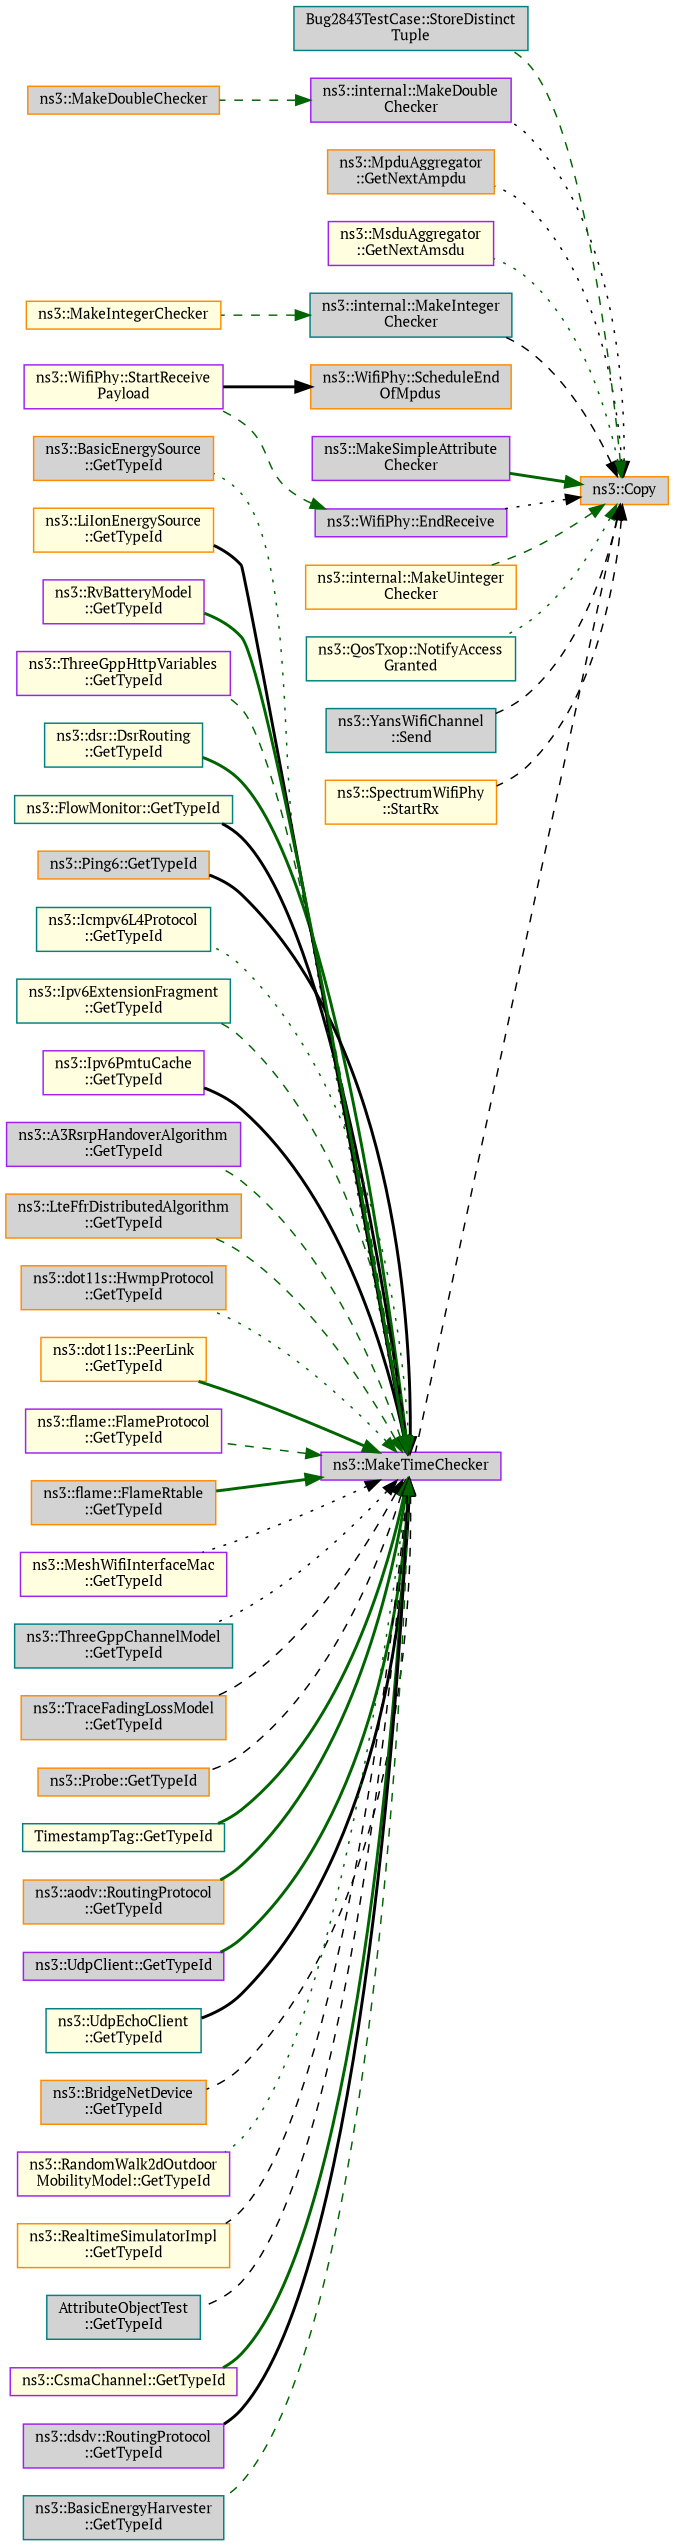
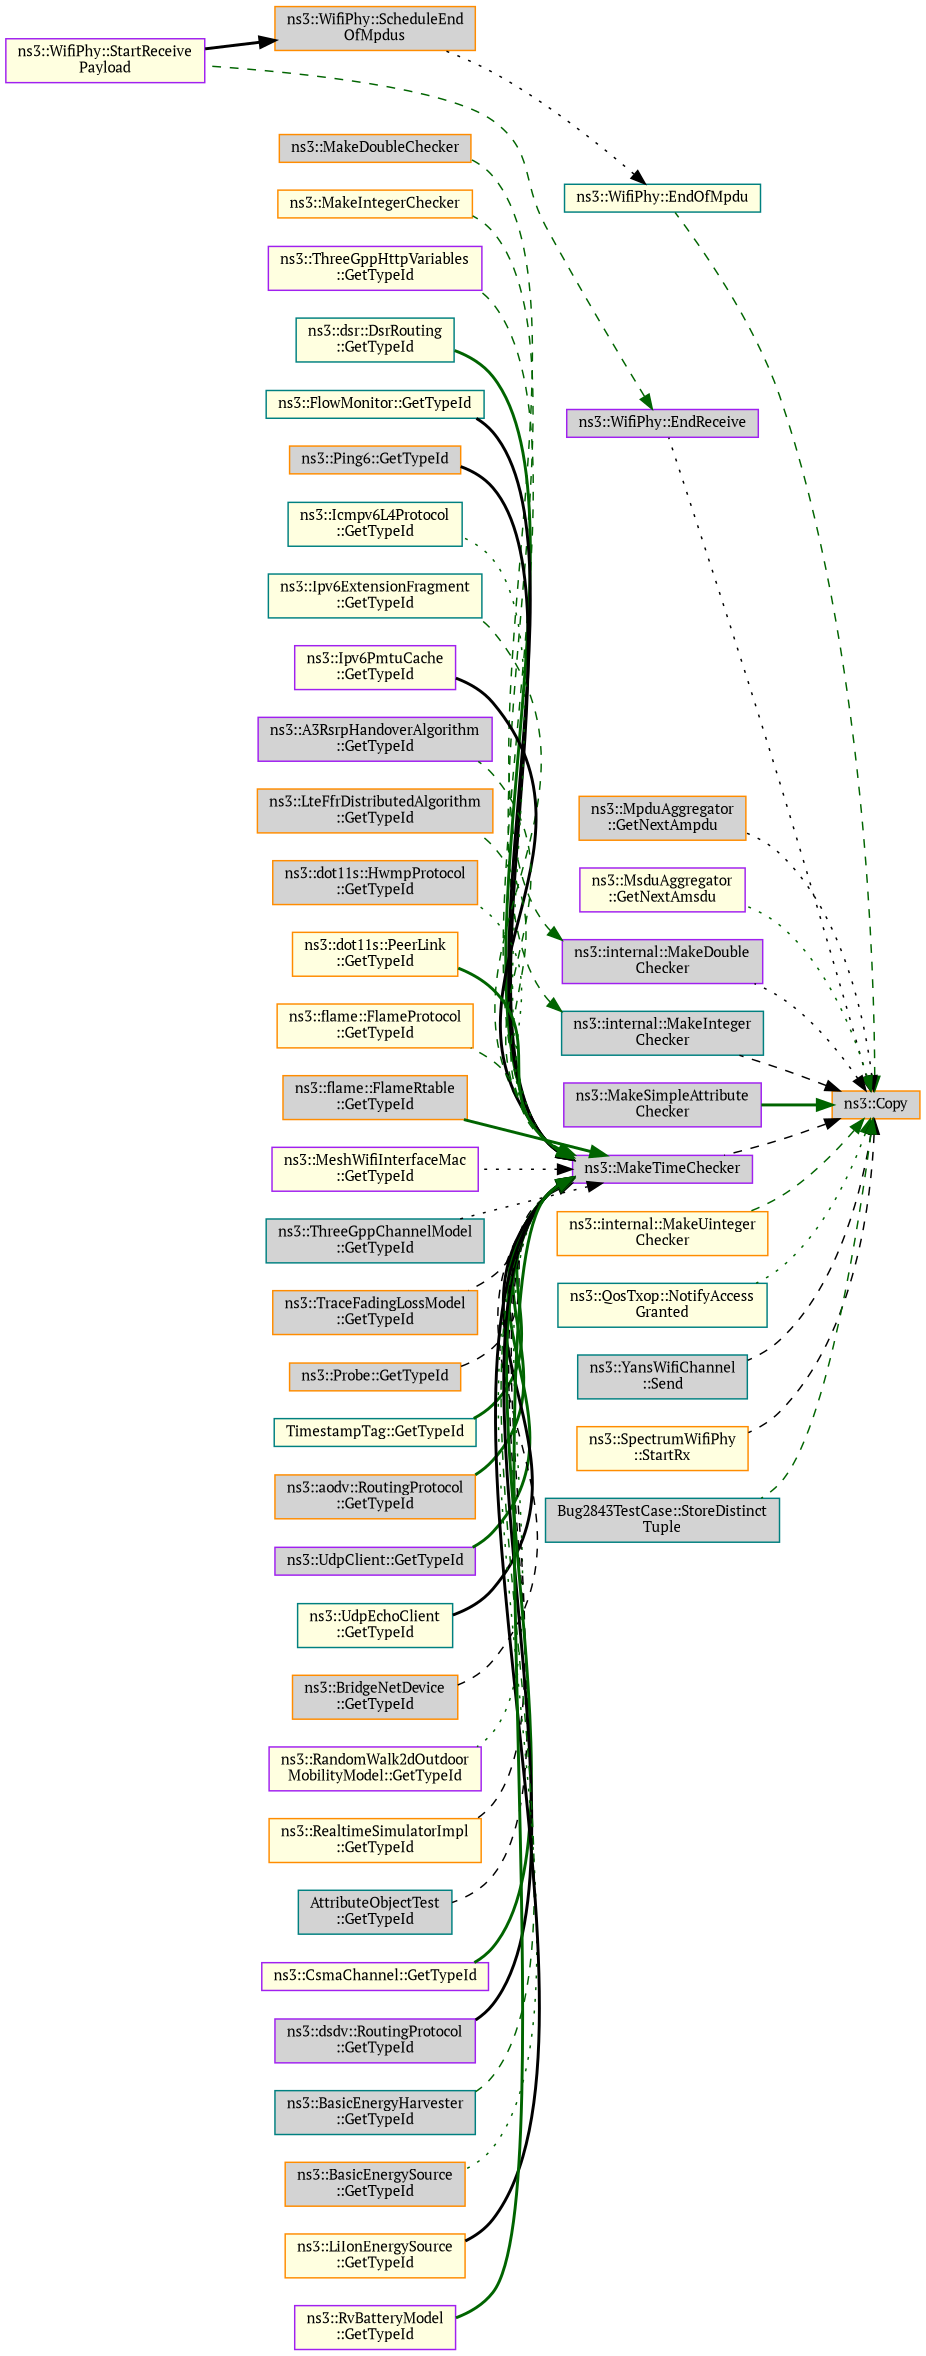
node "ns3::WifiPhy::EndOfMpdu": added
node "ns3::flame::FlameProtocol ::GetTypeId": color purple -> darkorange
